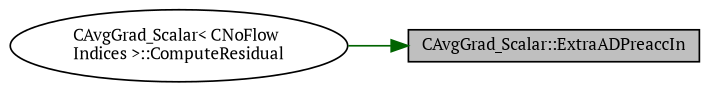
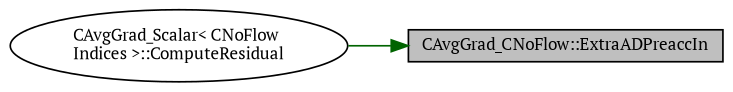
node "CAvgGrad_Scalar::ExtraADPreaccIn": label "CAvgGrad_Scalar::ExtraADPreaccIn" -> "CAvgGrad_CNoFlow::ExtraADPreaccIn"
